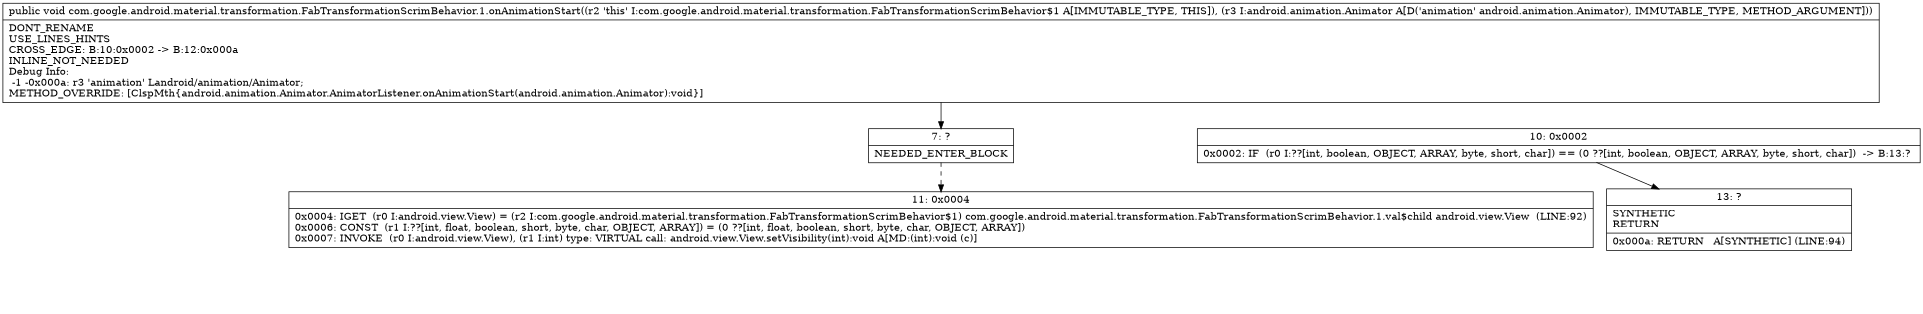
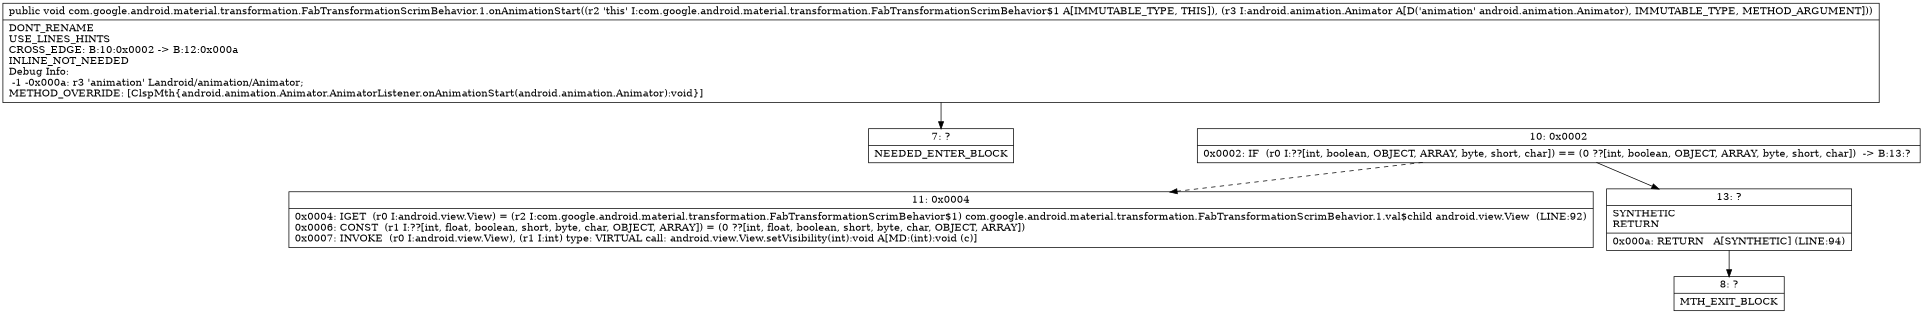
edge "7: ?" -> "11: 0x0004": now "10: 0x0002" -> "11: 0x0004"
node "8: ?": added
